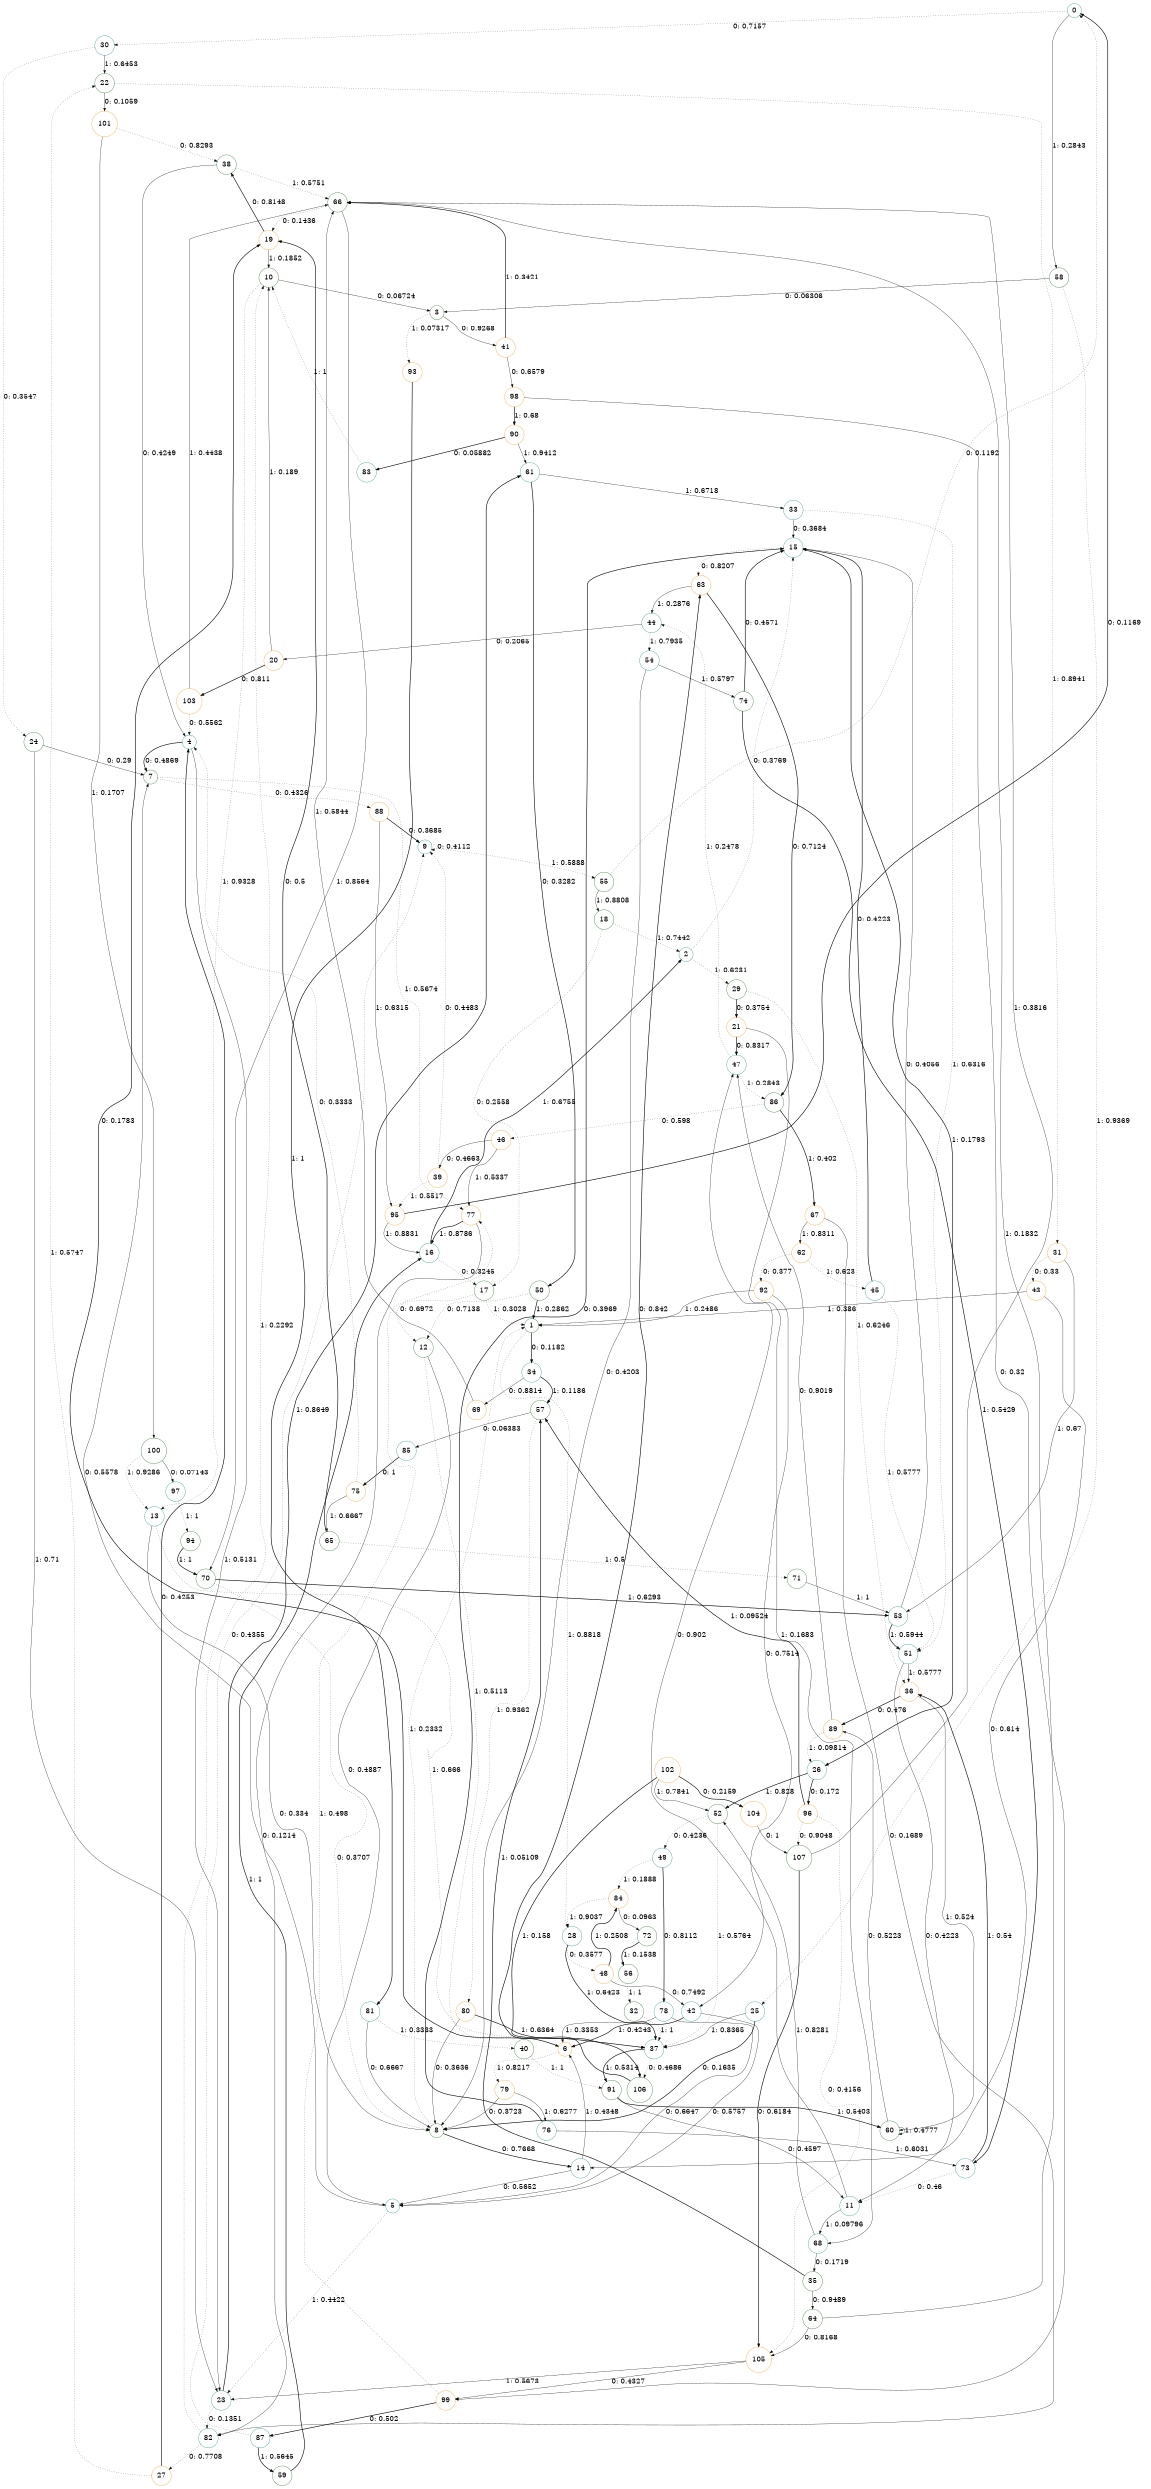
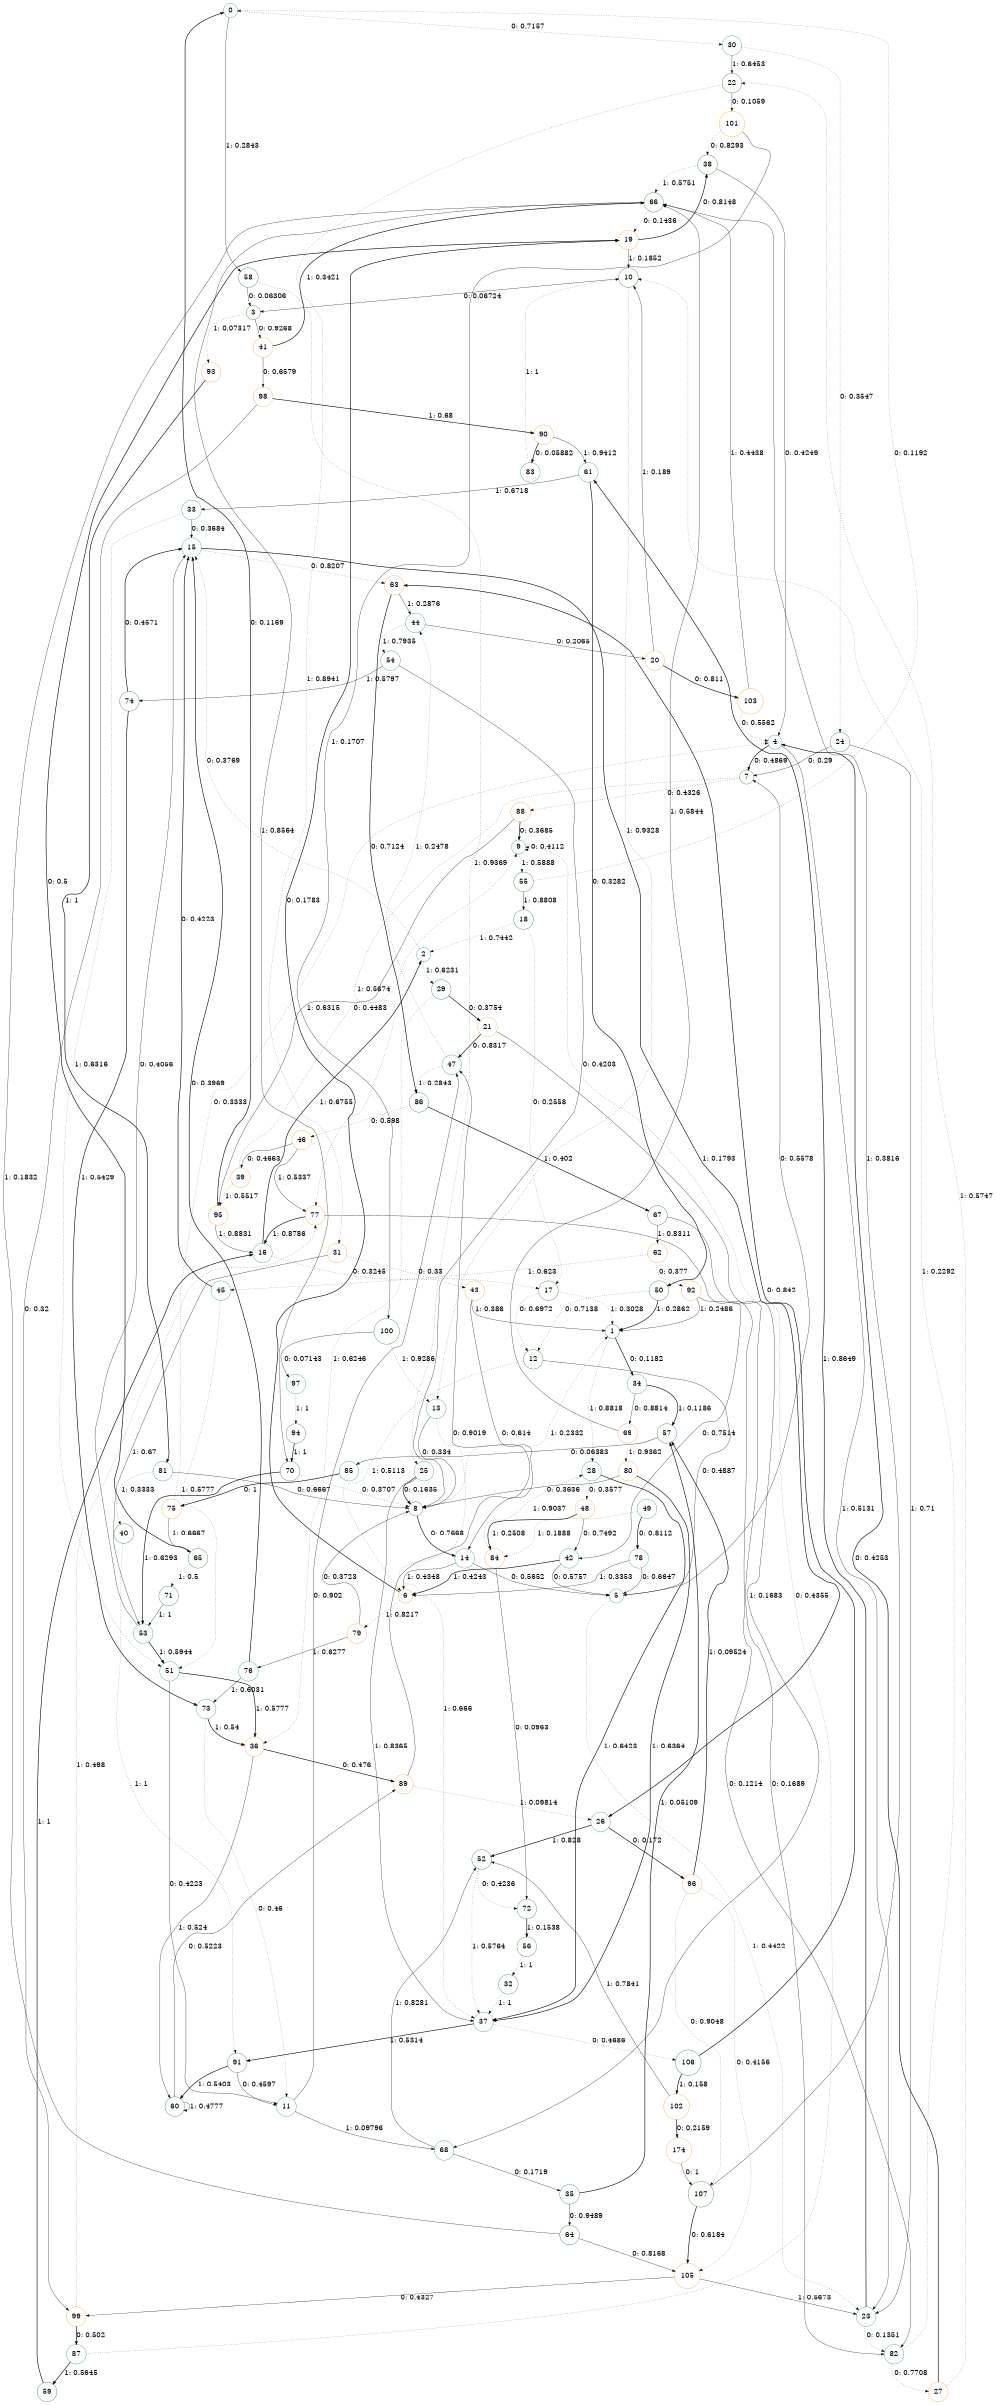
node "67": color darkorange -> darkgreen
edge "51" -> "36": style solid -> bold
node "104": label "104" -> "174"
edge "52" -> "49": now "52" -> "72"
edge "102" -> "106": reversed
